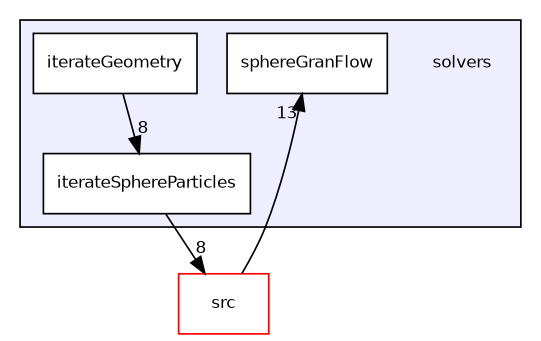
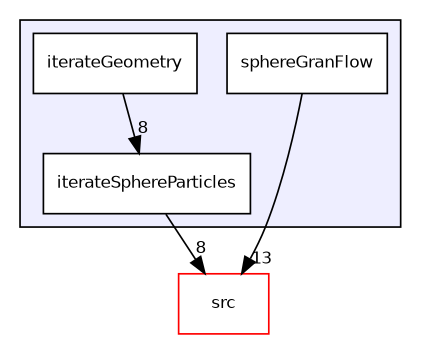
node "solvers": removed
edge "src" -> "sphereGranFlow": reversed
